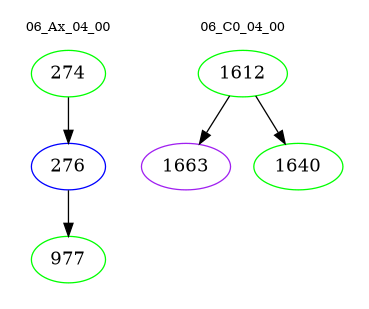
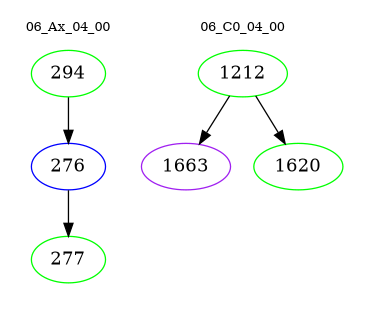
node "274": label "274" -> "294"
node "1612": label "1612" -> "1212"
node "1640": label "1640" -> "1620"
node "977": label "977" -> "277"
